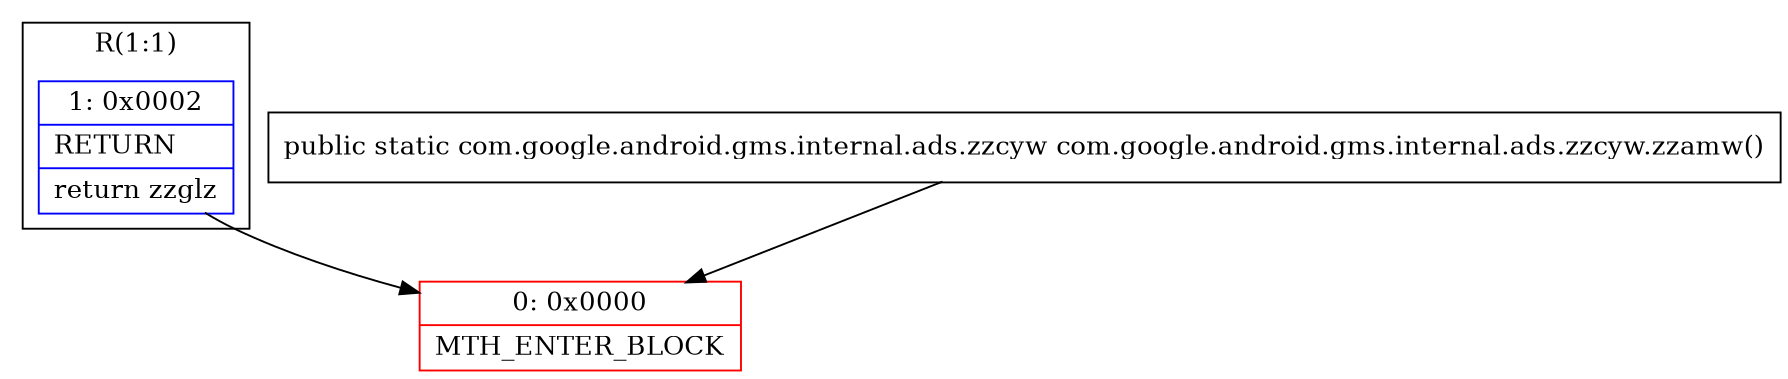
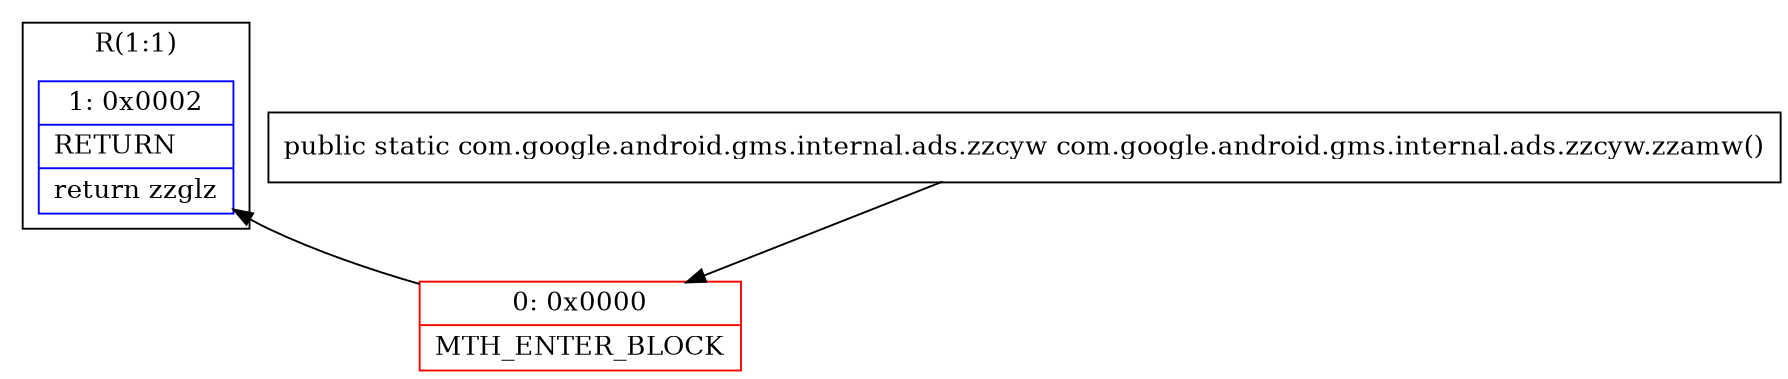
edge "1: 0x0002" -> "0: 0x0000": reversed
